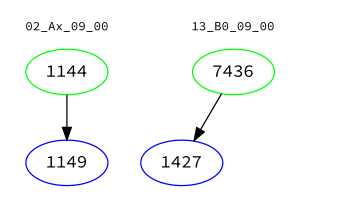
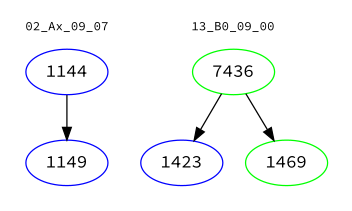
cluster "02_Ax_09_00": label "02_Ax_09_00" -> "02_Ax_09_07"
node "1144": color green -> blue
node "1427": label "1427" -> "1423"
node "1469": added
